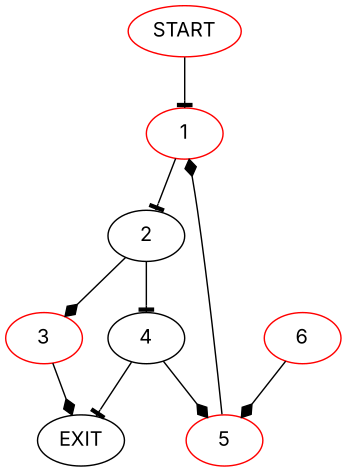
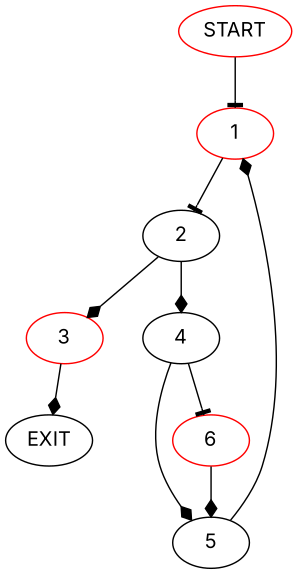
edge "2" -> "4": arrowhead tee -> diamond
edge "4" -> "EXIT": now "4" -> "6"
node "5": color red -> black
